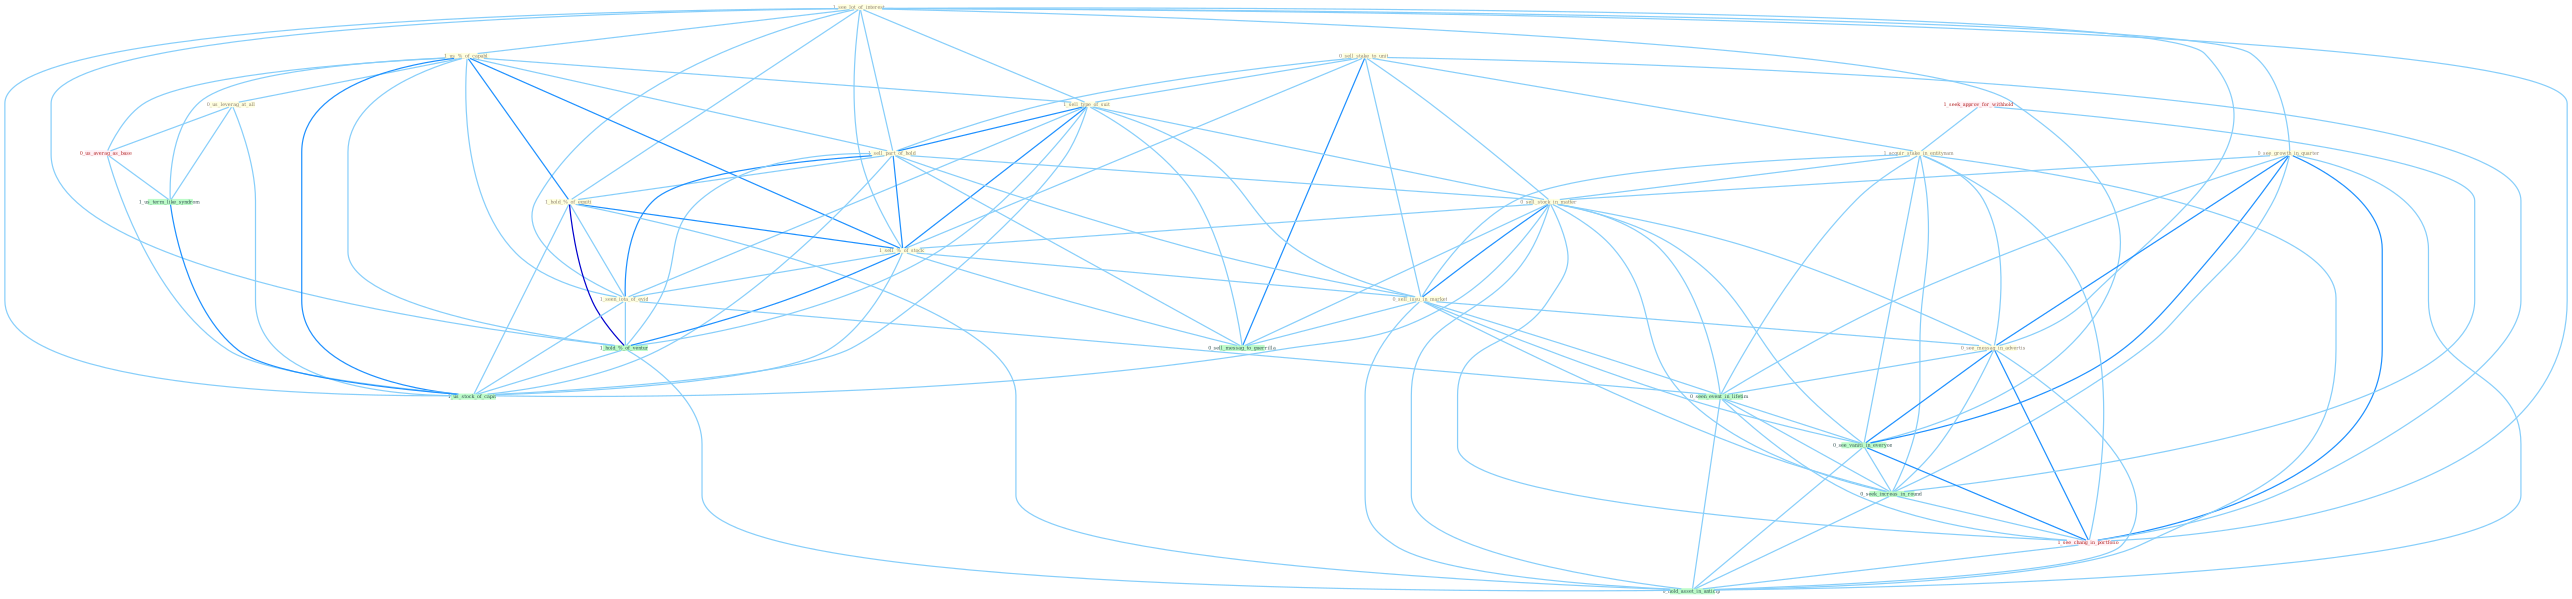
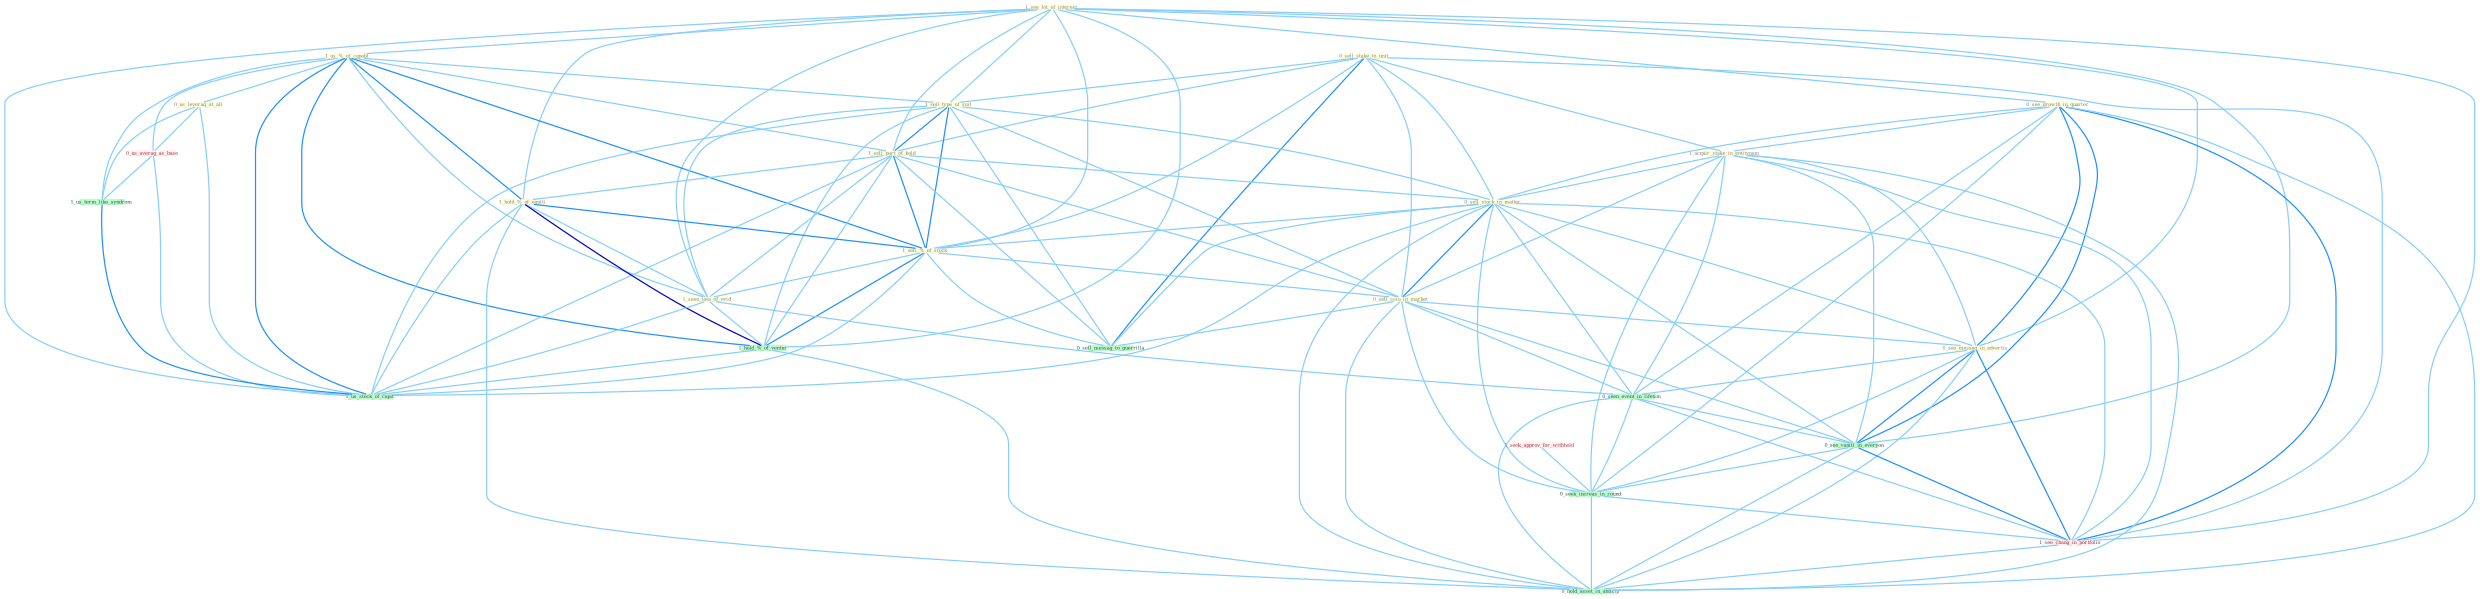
edge "1_seek_approv_for_withhold" -- "1_acquir_stake_in_entitynam": now "0_see_growth_in_quarter" -- "1_acquir_stake_in_entitynam"
edge "1_sell_part_of_hold" -- "1_seen_iota_of_evid": color #1e90ff -> #87cefa
edge "1_us_%_of_capabl" -- "1_hold_%_of_ventur": color #87cefa -> #1e90ff
